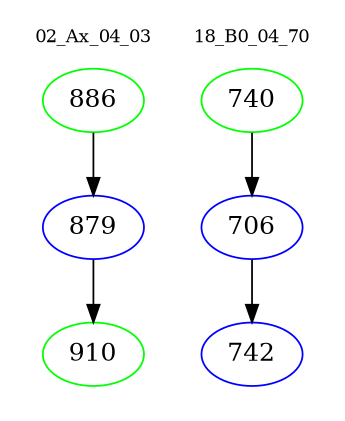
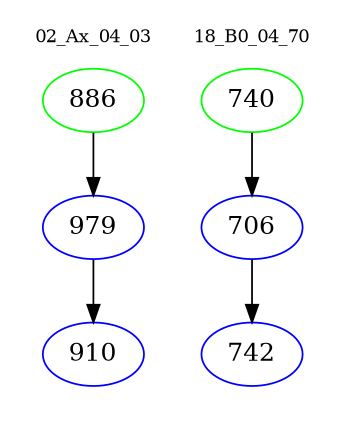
node "879": label "879" -> "979"
node "910": color green -> blue
